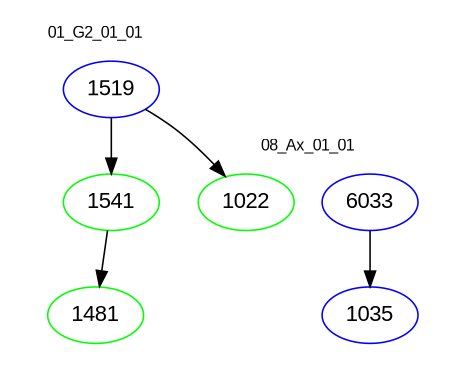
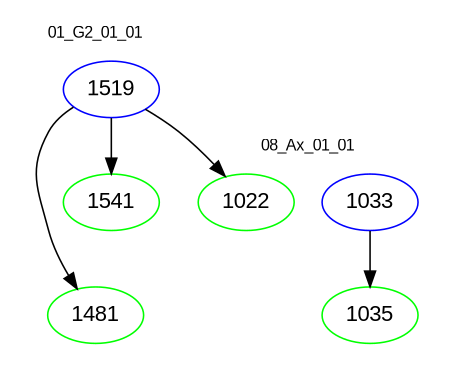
node "6033": label "6033" -> "1033"
edge "1541" -> "1481": now "1519" -> "1481"
node "1035": color blue -> green
